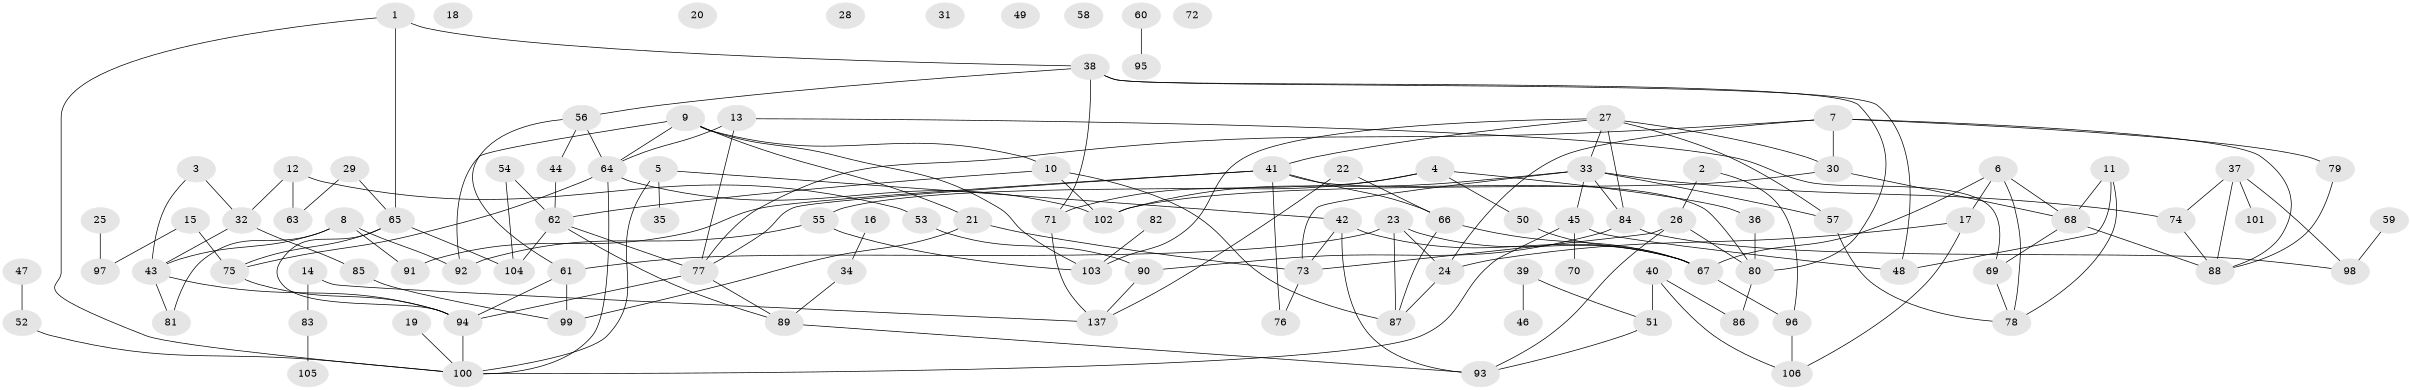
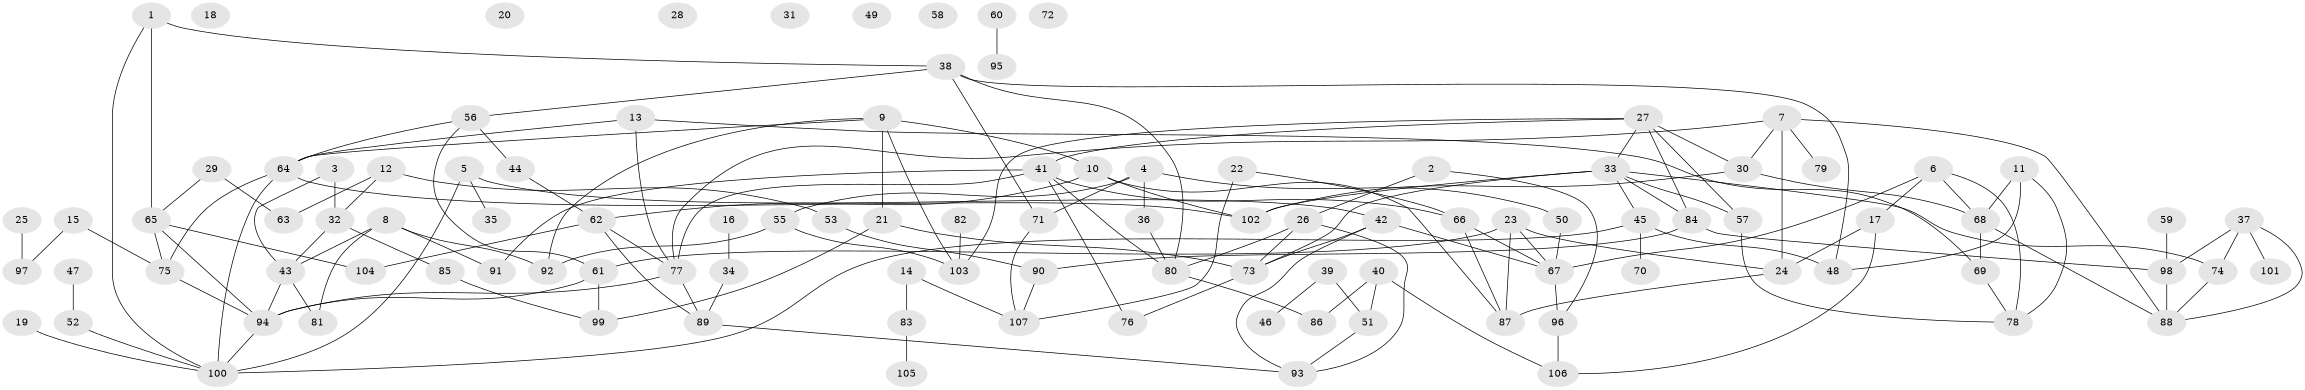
node "54": removed
edge "79" -- "88": now "98" -- "88"
node "137": label "137" -> "107"
